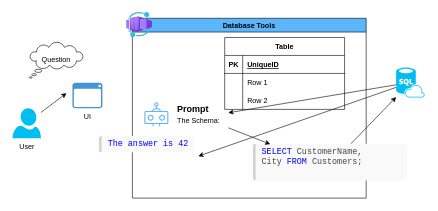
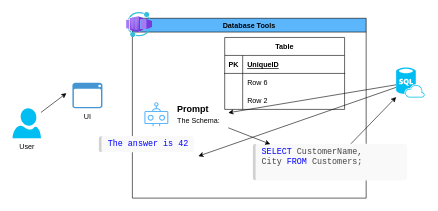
node "Question": removed
node "Row 1": label "Row 1" -> "Row 6"
